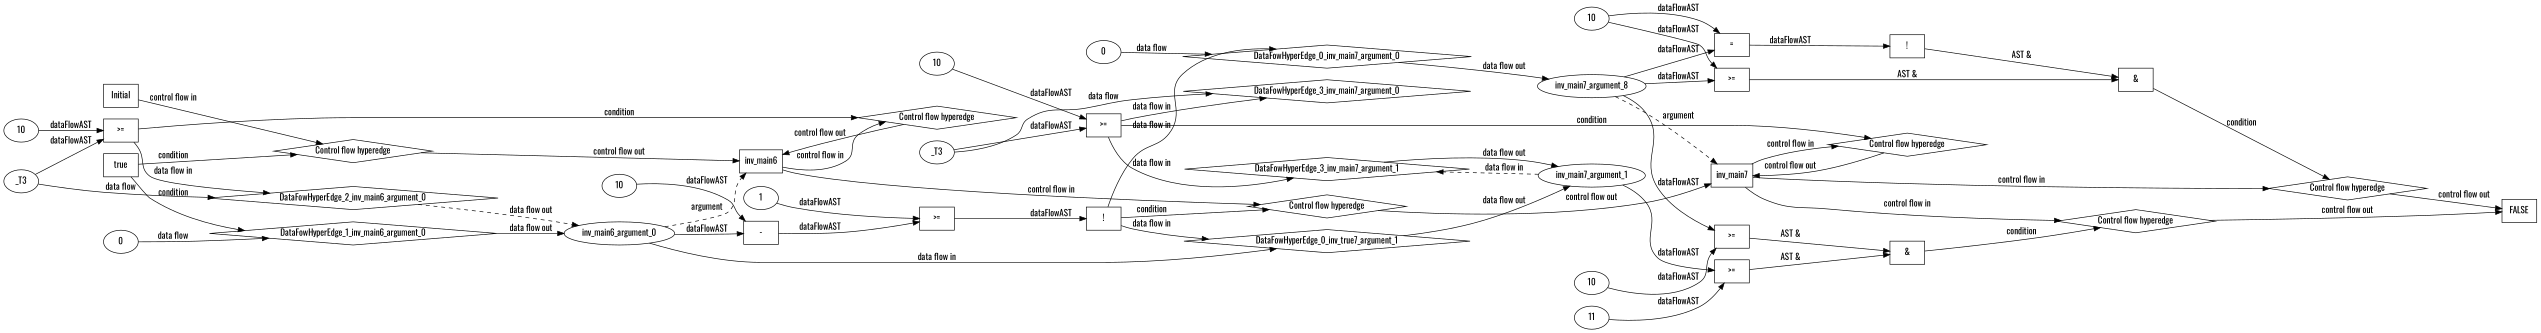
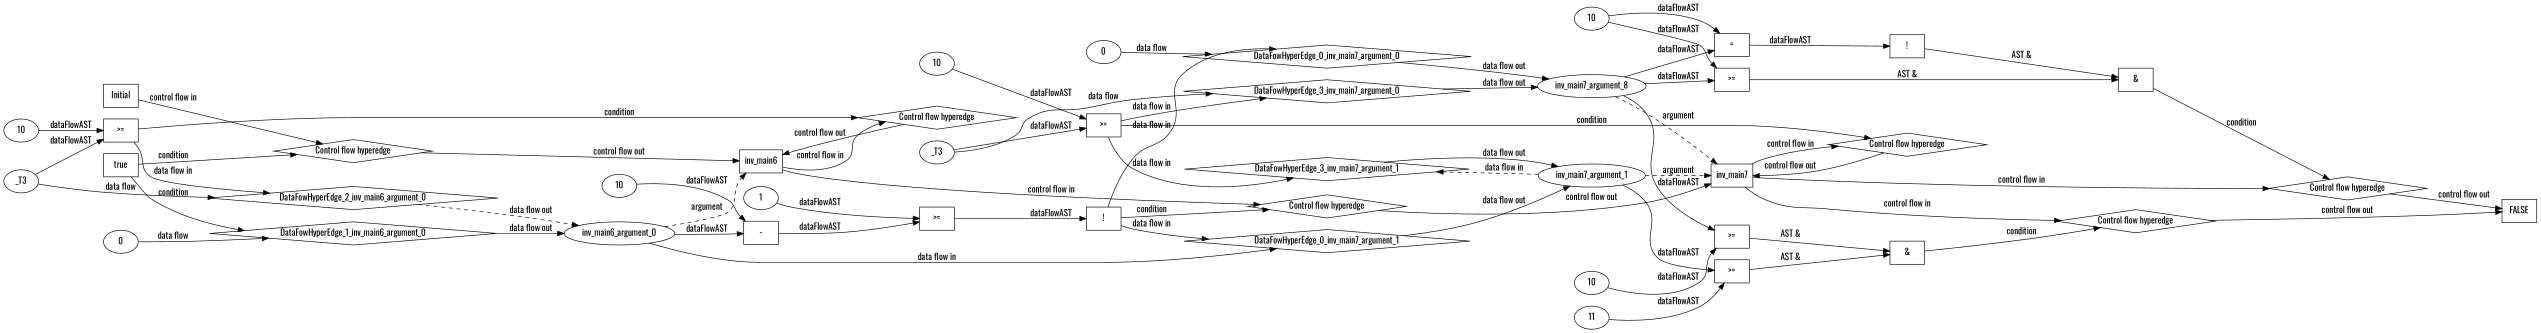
edge "DataFowHyperEdge_3_inv_main7_argument_0" -> "inv_main7_argument_8": added, label "data flow out"
edge "inv_main7_argument_1" -> "inv_main7": added, label "argument"
node "DataFowHyperEdge_0_inv_true7_argument_1": label "DataFowHyperEdge_0_inv_true7_argument_1" -> "DataFowHyperEdge_0_inv_main7_argument_1"
